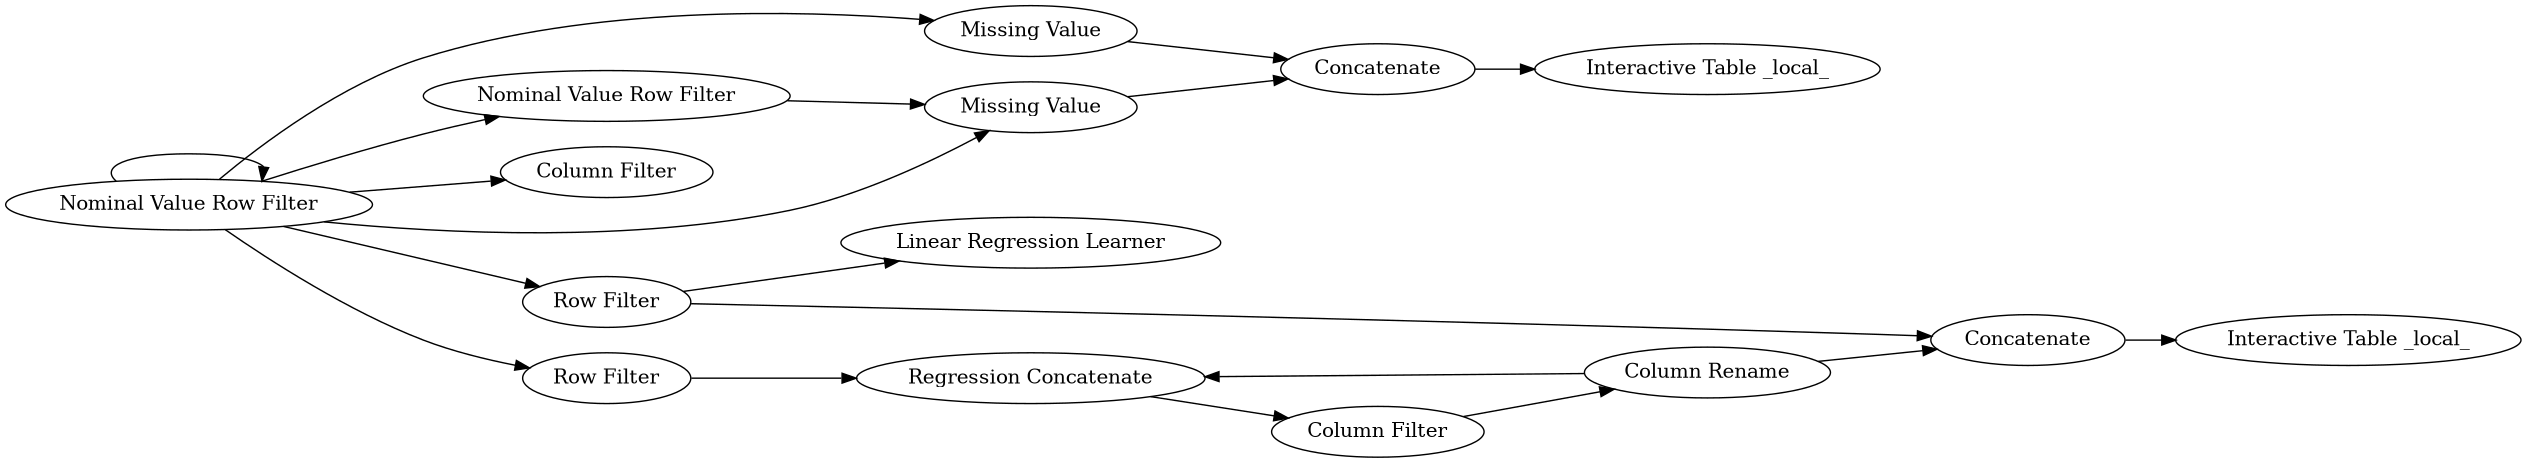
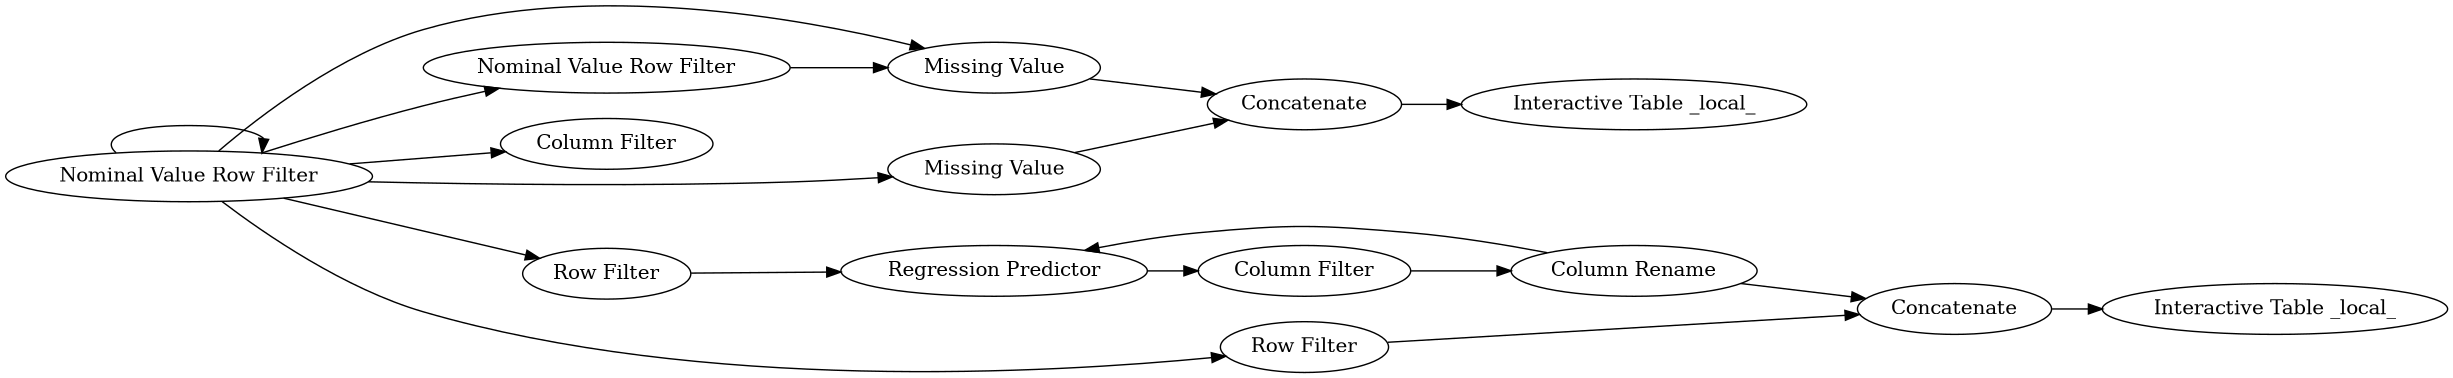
node "Linear Regression Learner": removed
node "Regression Concatenate": label "Regression Concatenate" -> "Regression Predictor"
